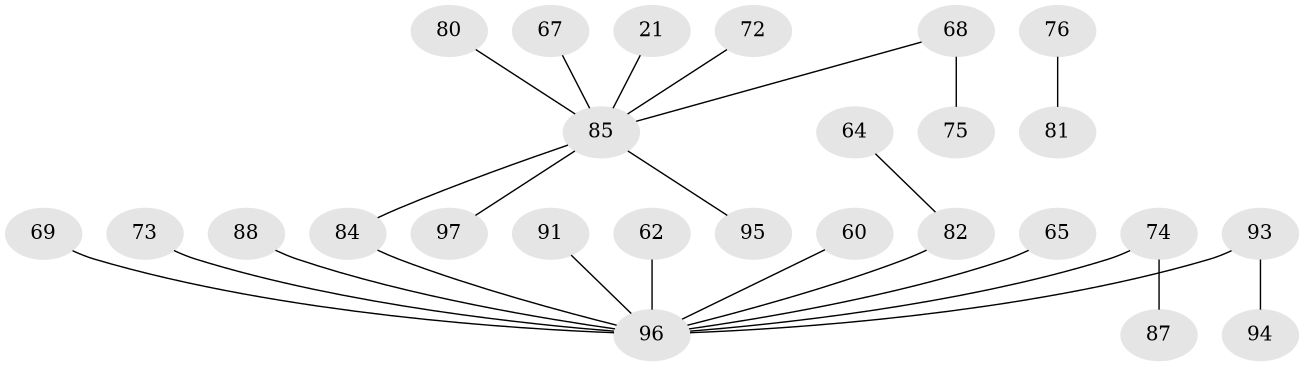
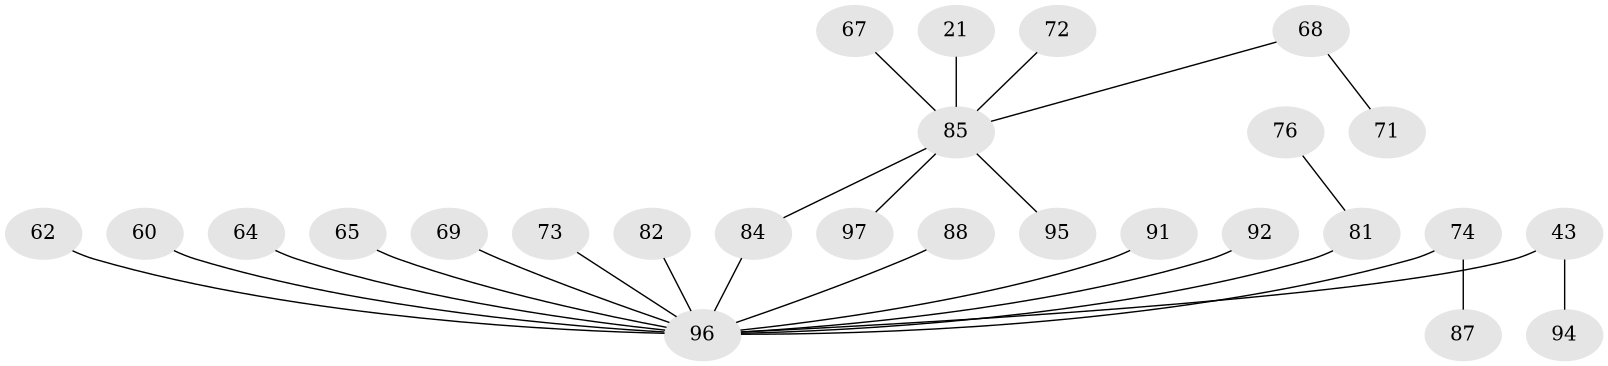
node "80": removed
node "75": label "75" -> "71"
edge "64" -- "82": now "64" -- "96"
node "92": added
node "93": label "93" -> "43"
edge "81" -- "96": added
